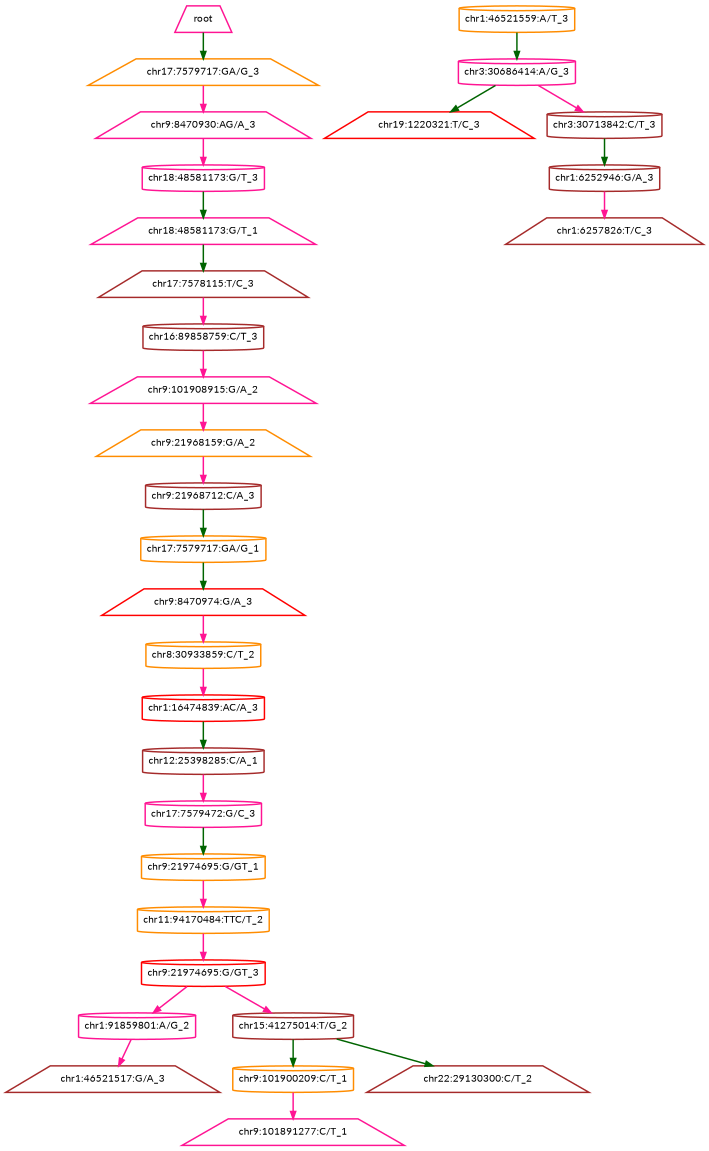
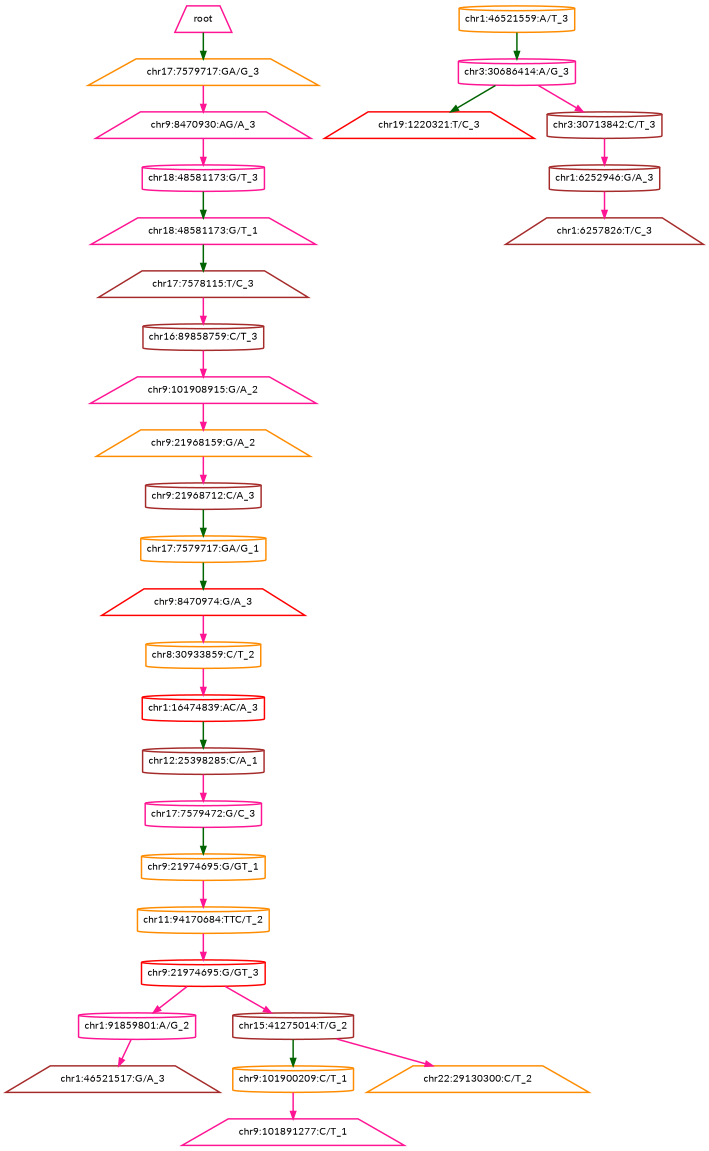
edge "chr3:30713842:C/T_3" -> "chr1:6252946:G/A_3": color darkgreen -> deeppink
node "chr11:94170484:TTC/T_2": label "chr11:94170484:TTC/T_2" -> "chr11:94170684:TTC/T_2"
edge "chr15:41275014:T/G_2" -> "chr22:29130300:C/T_2": color darkgreen -> deeppink
node "chr22:29130300:C/T_2": color brown -> darkorange
